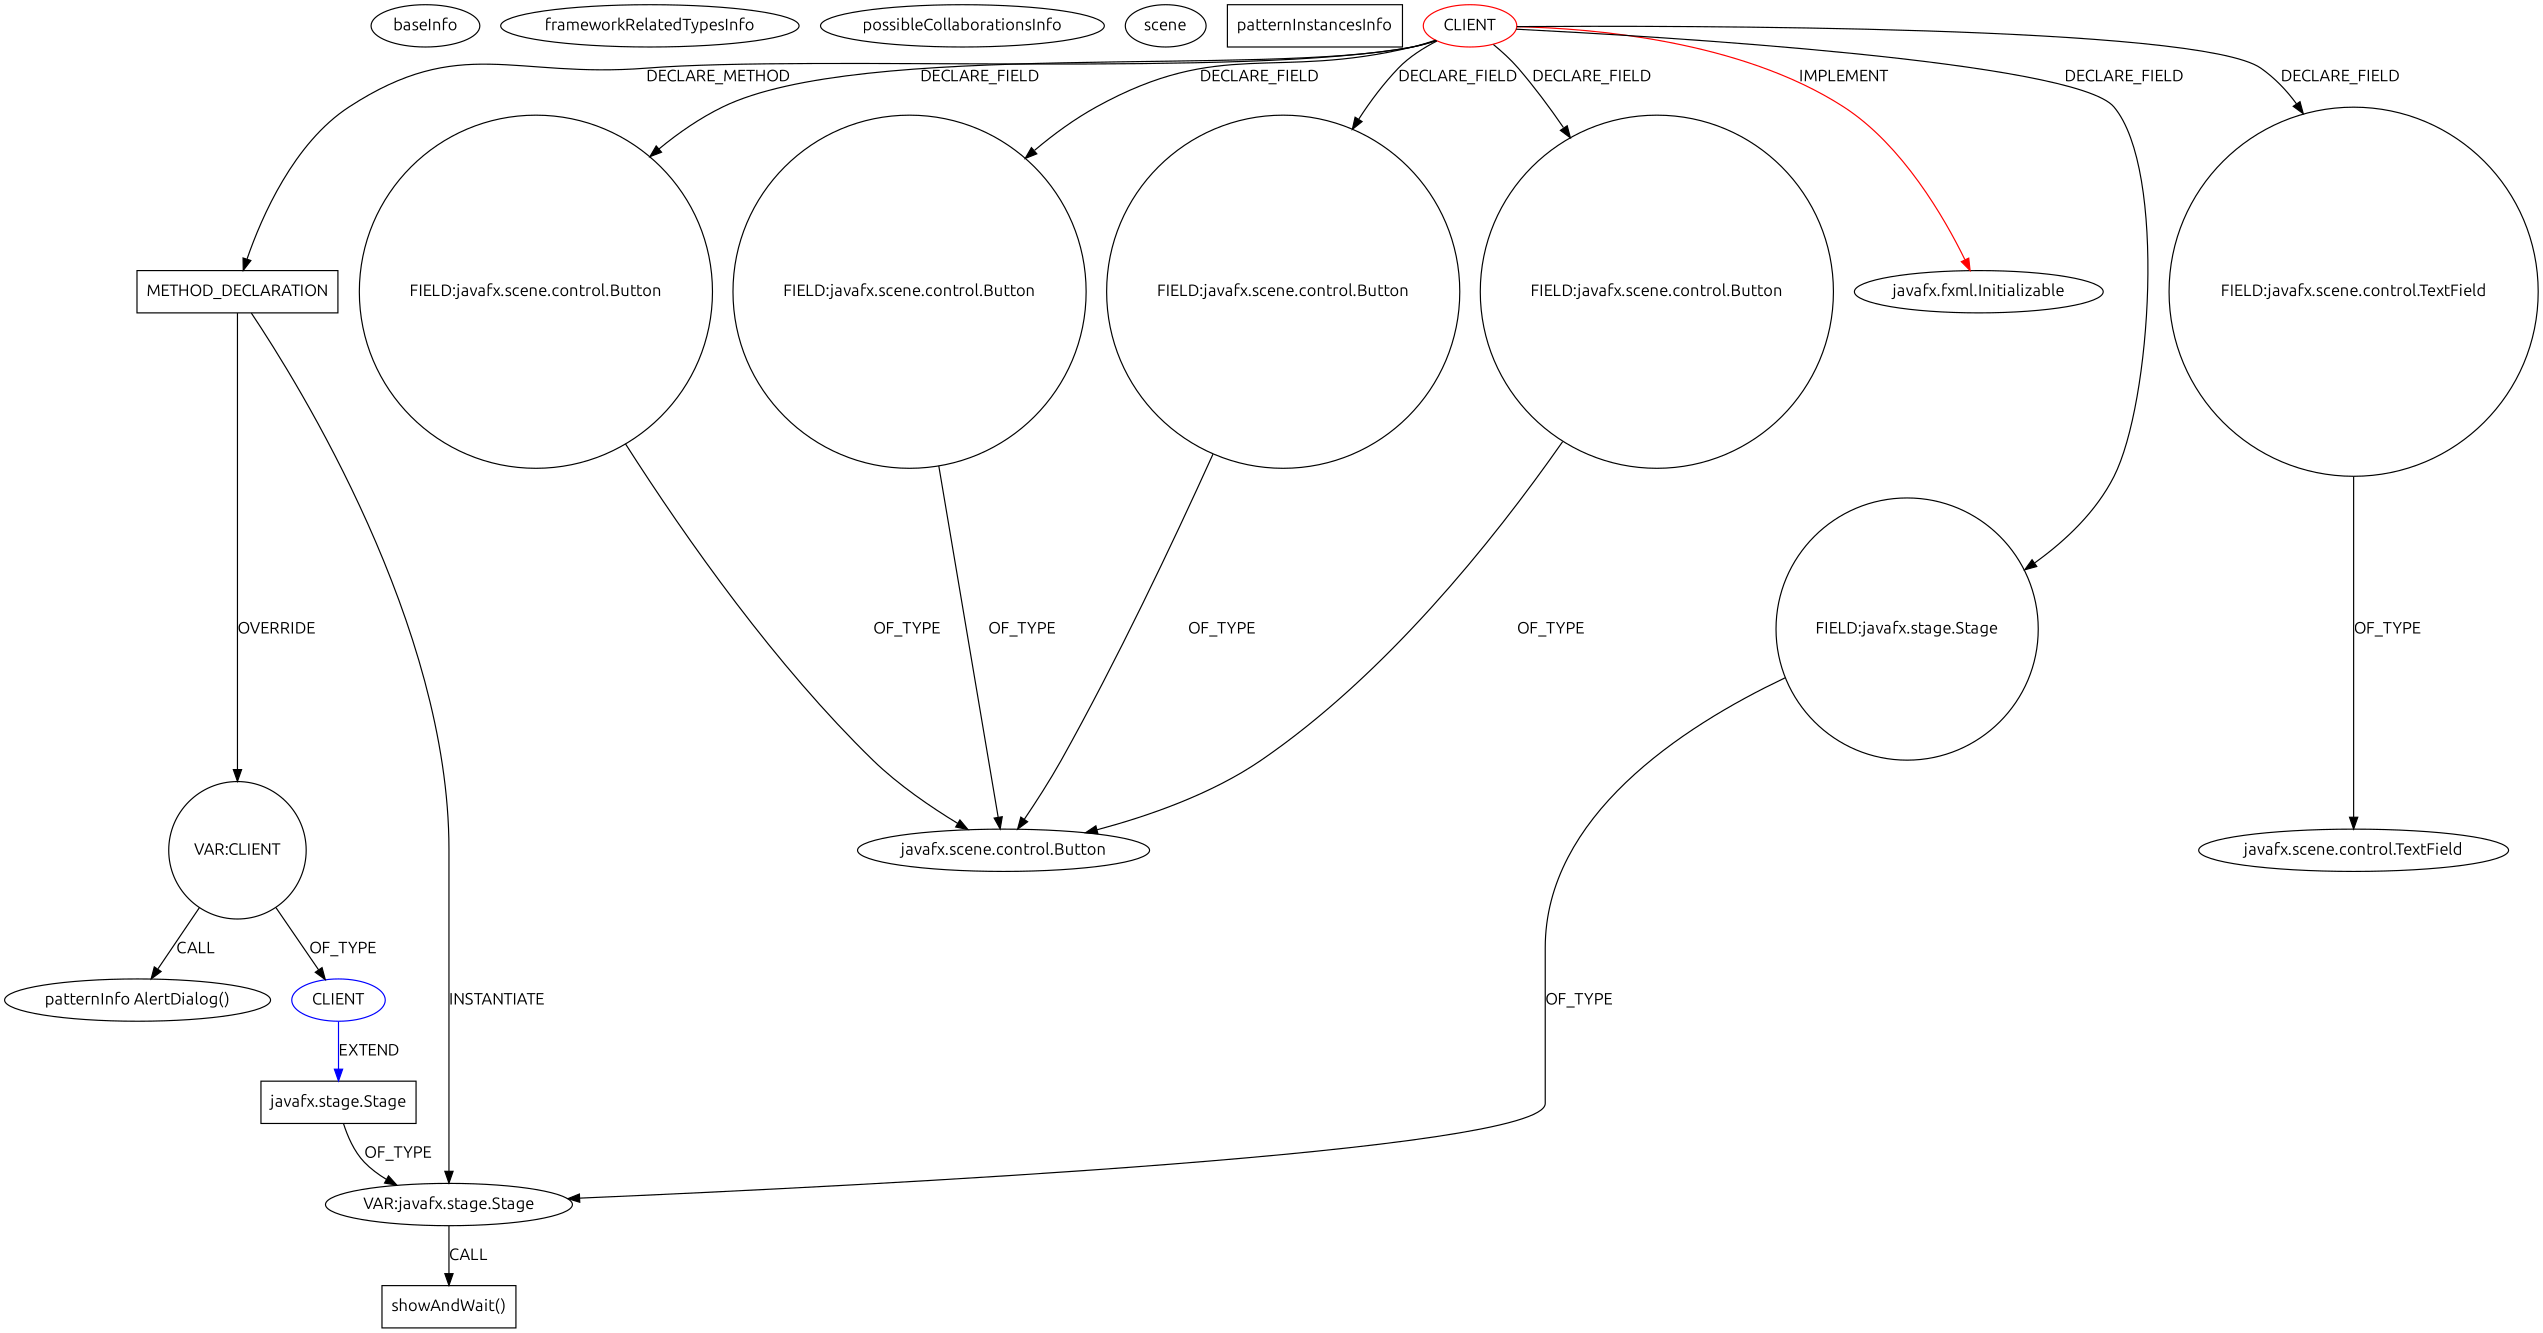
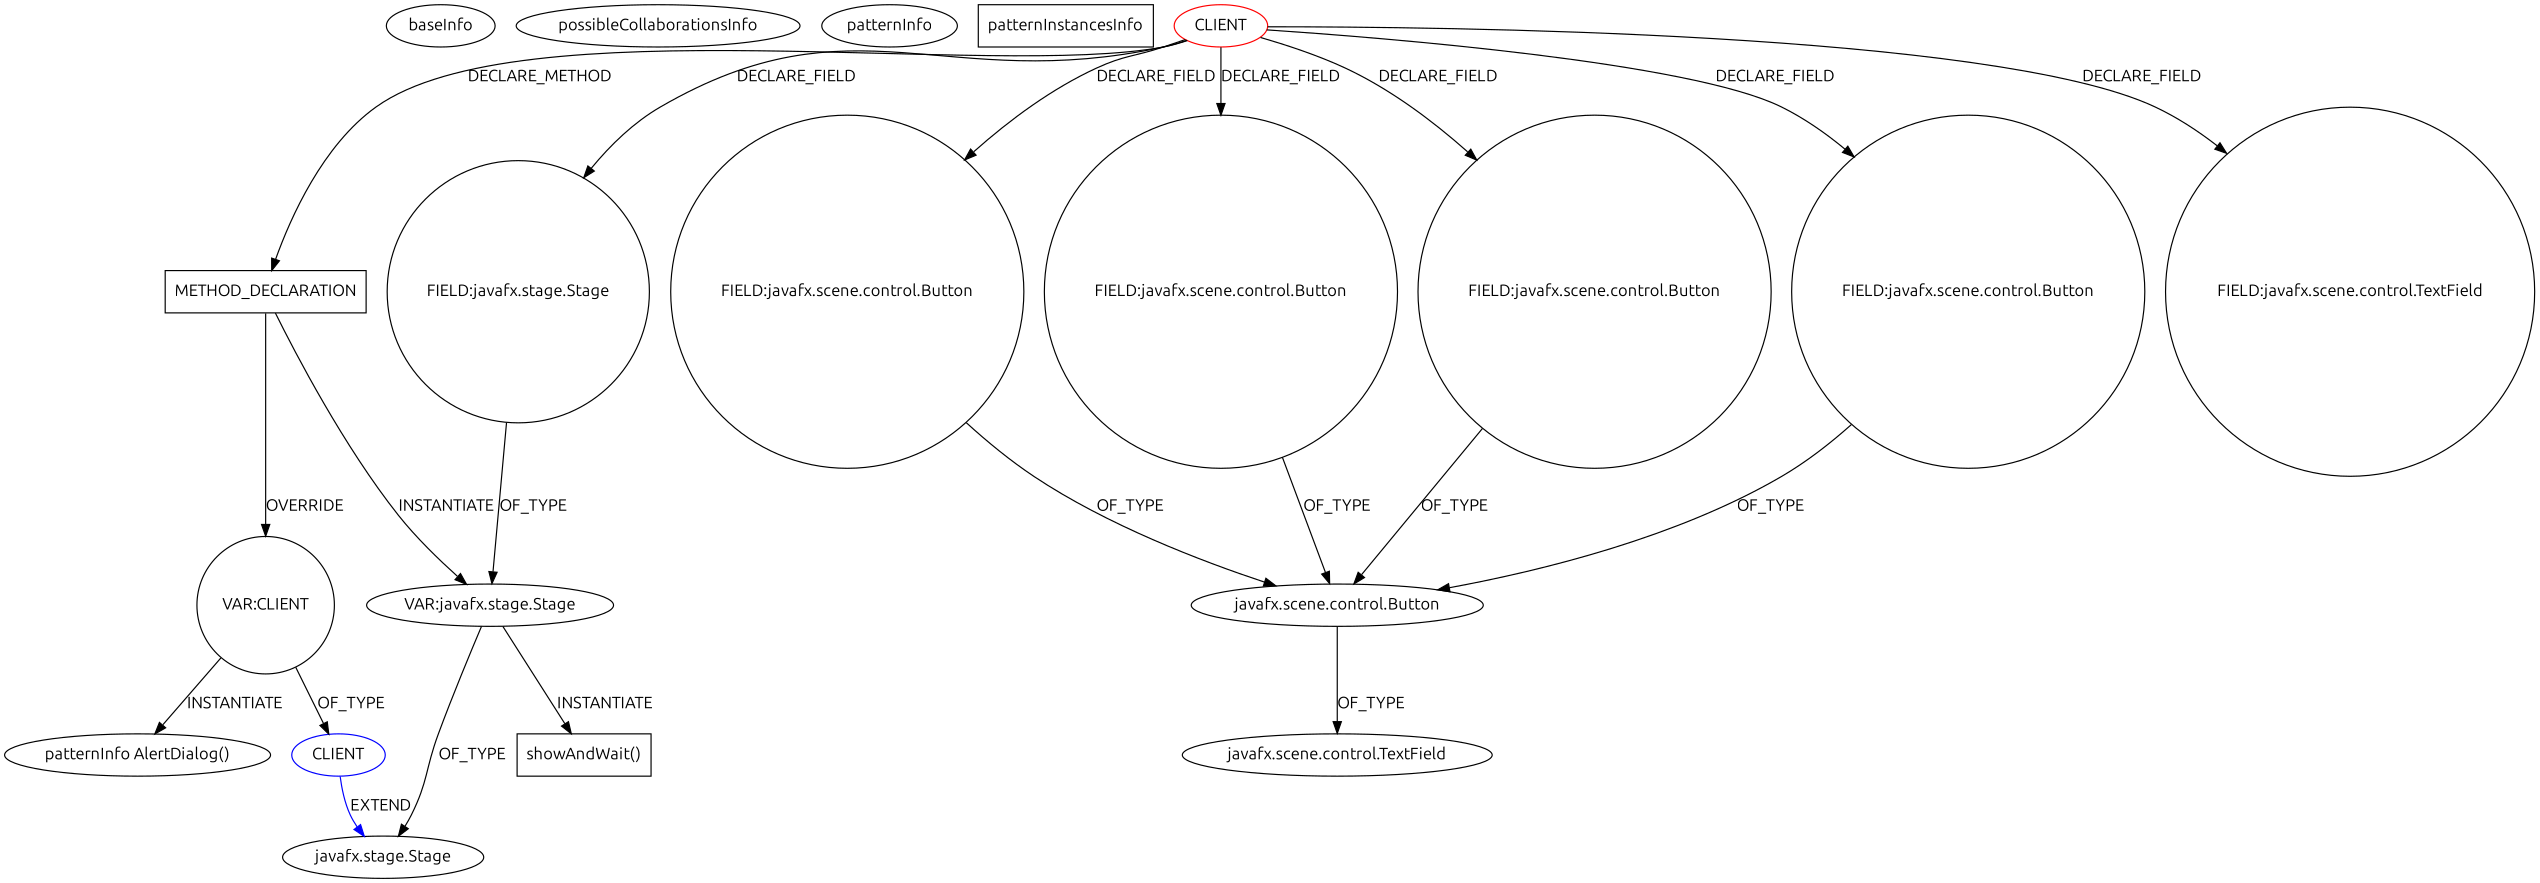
node "frameworkRelatedTypesInfo": removed
node "scene": label "scene" -> "patternInfo"
node "javafx.fxml.Initializable": removed
edge "FIELD:javafx.scene.control.TextField" -> "javafx.scene.control.TextField": now "javafx.scene.control.Button" -> "javafx.scene.control.TextField"
edge "VAR:CLIENT" -> "patternInfo AlertDialog()": label "CALL" -> "INSTANTIATE"
node "javafx.stage.Stage": shape box -> ellipse
edge "javafx.stage.Stage" -> "VAR:javafx.stage.Stage": reversed
edge "VAR:javafx.stage.Stage" -> "showAndWait()": label "CALL" -> "INSTANTIATE"
